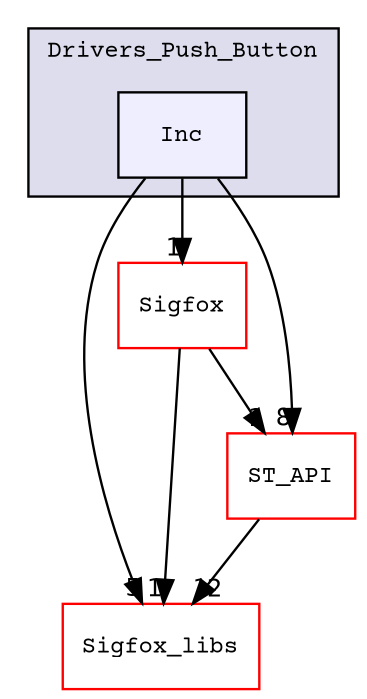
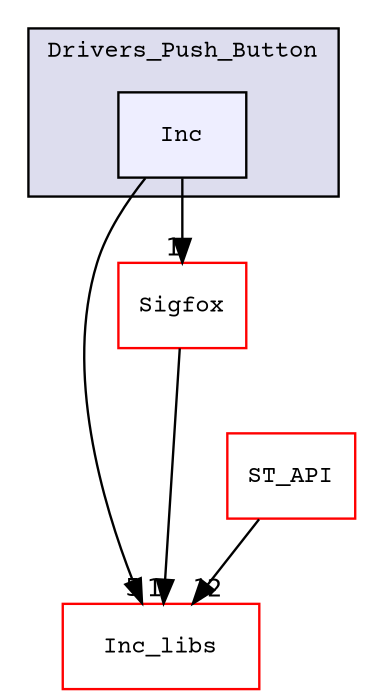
edge "Inc" -> "ST_API": removed
edge "Sigfox" -> "ST_API": removed
node "Sigfox_libs": label "Sigfox_libs" -> "Inc_libs"
